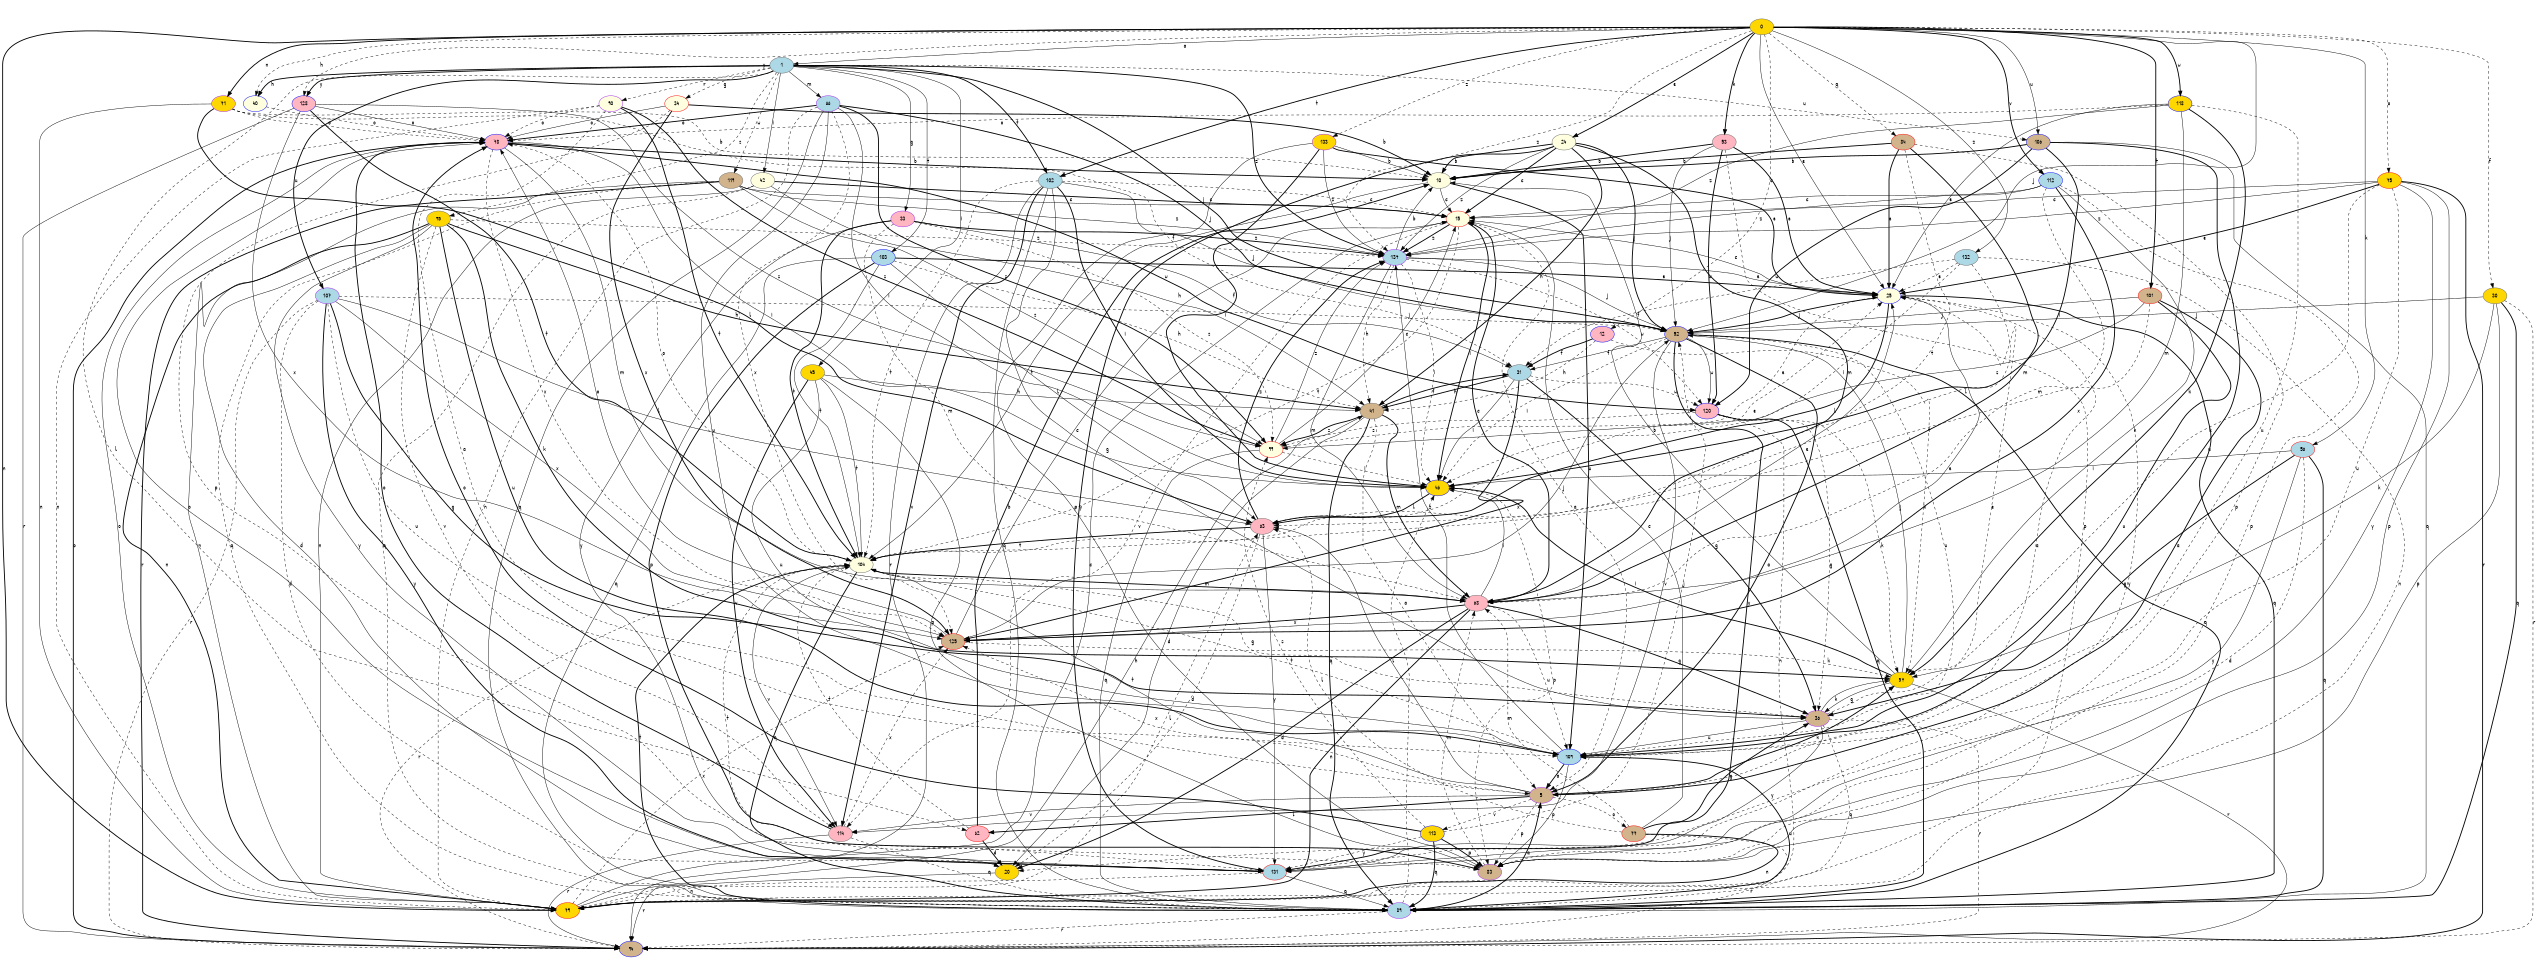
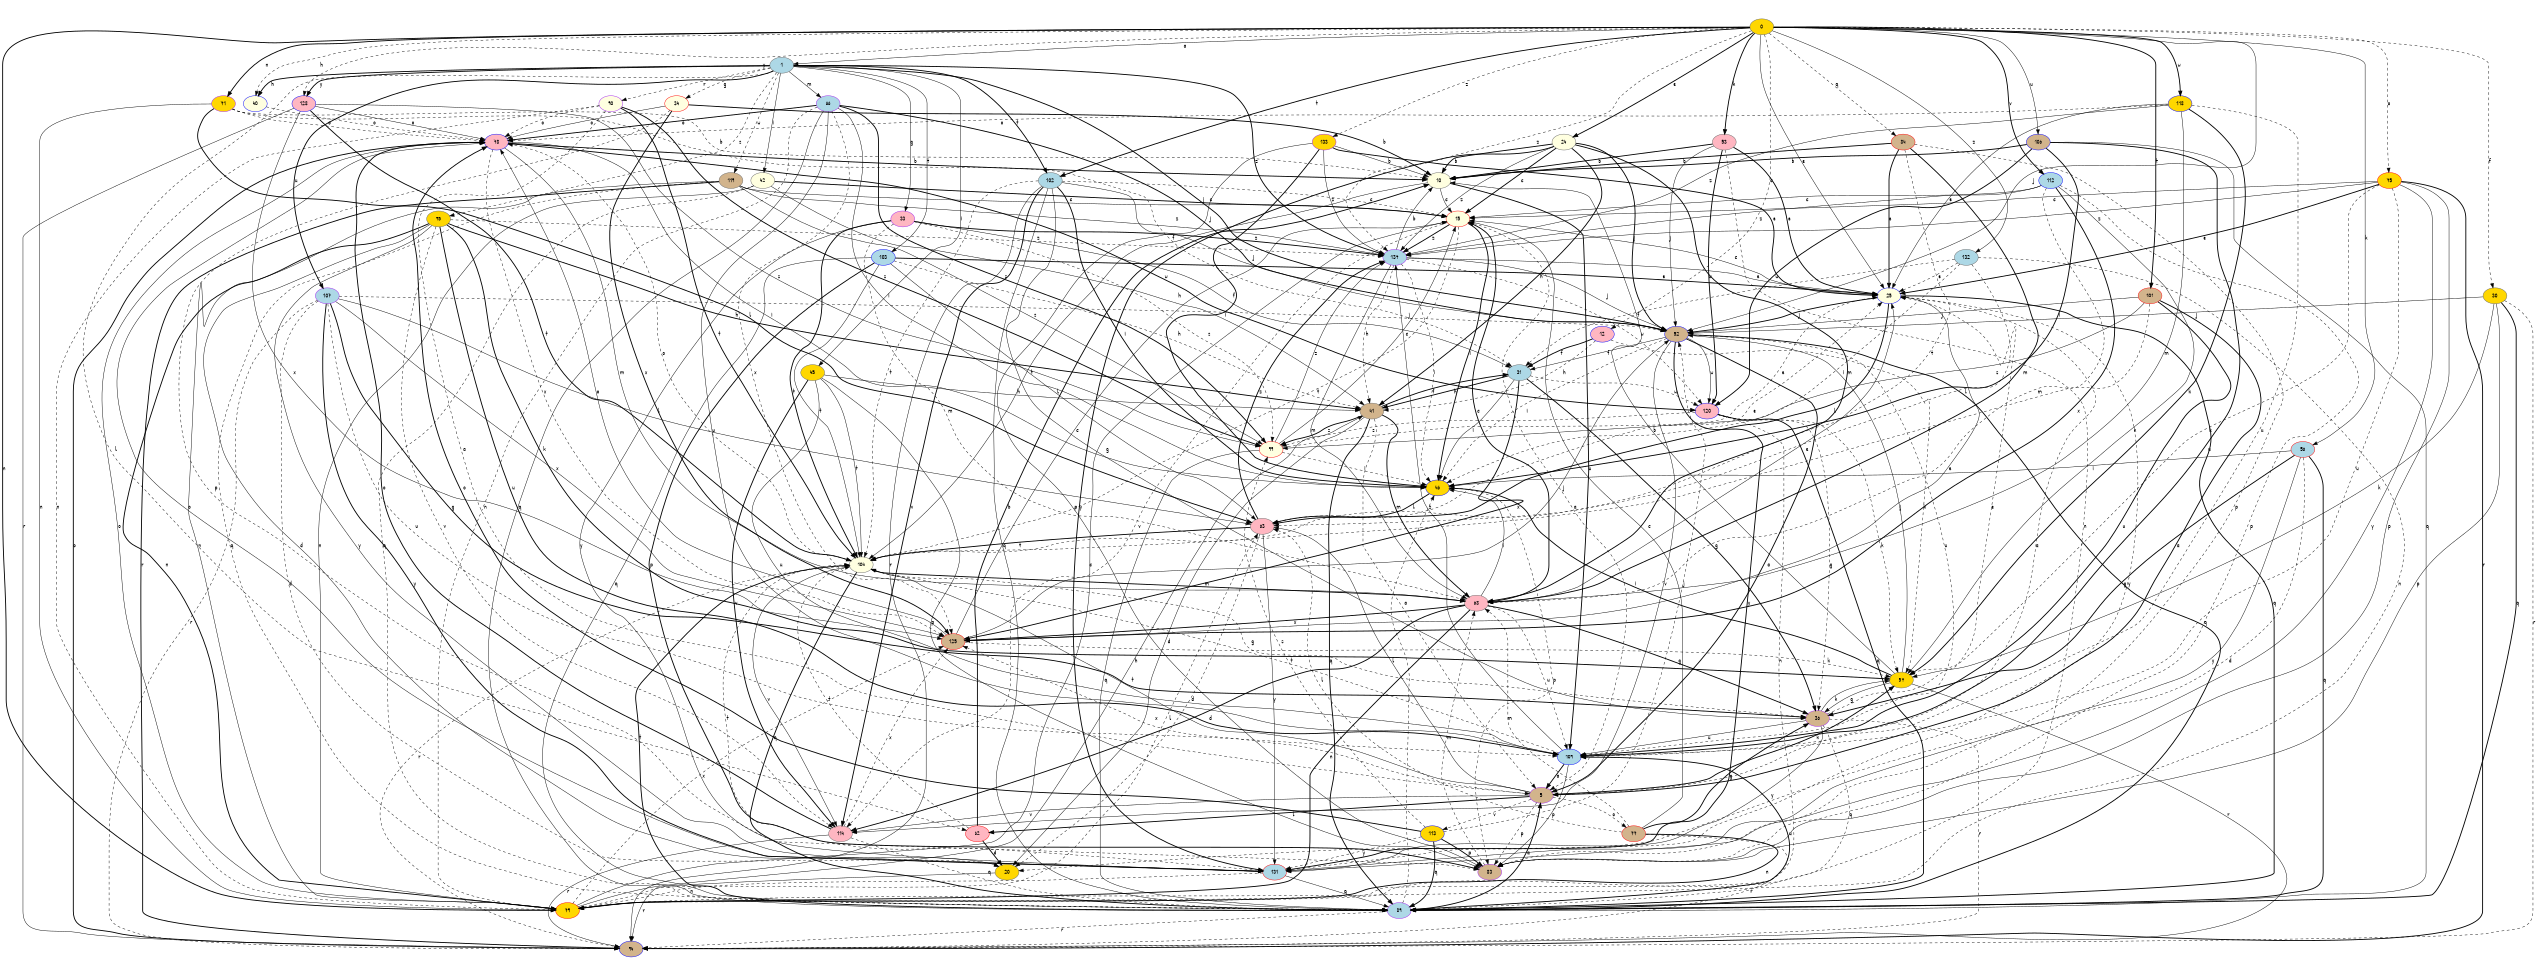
edge "1" -> "106": removed, label "u"
edge "53" -> "79": label "p" -> "n"
edge "68" -> "20": now "68" -> "114"
